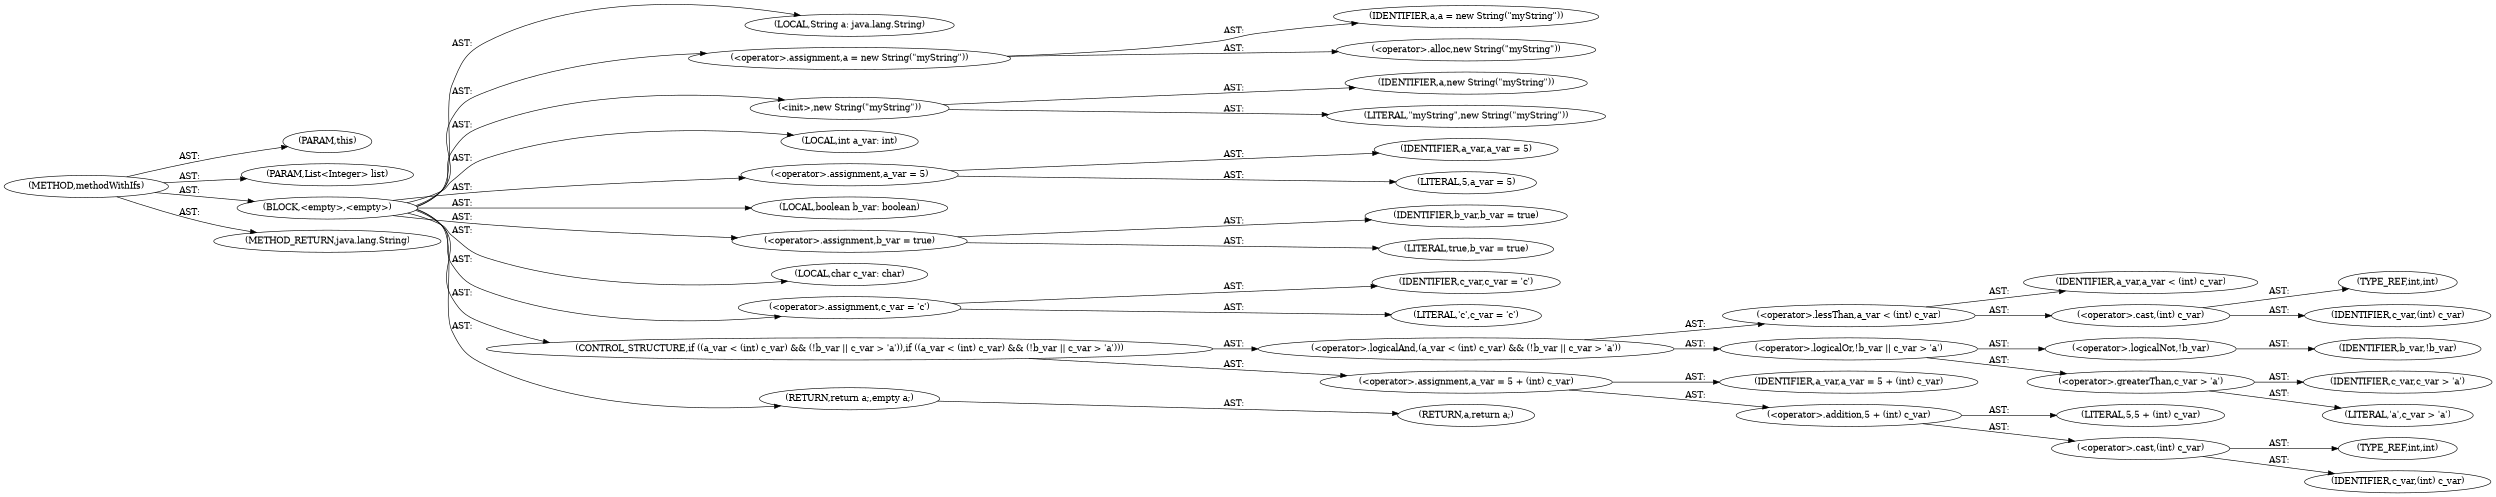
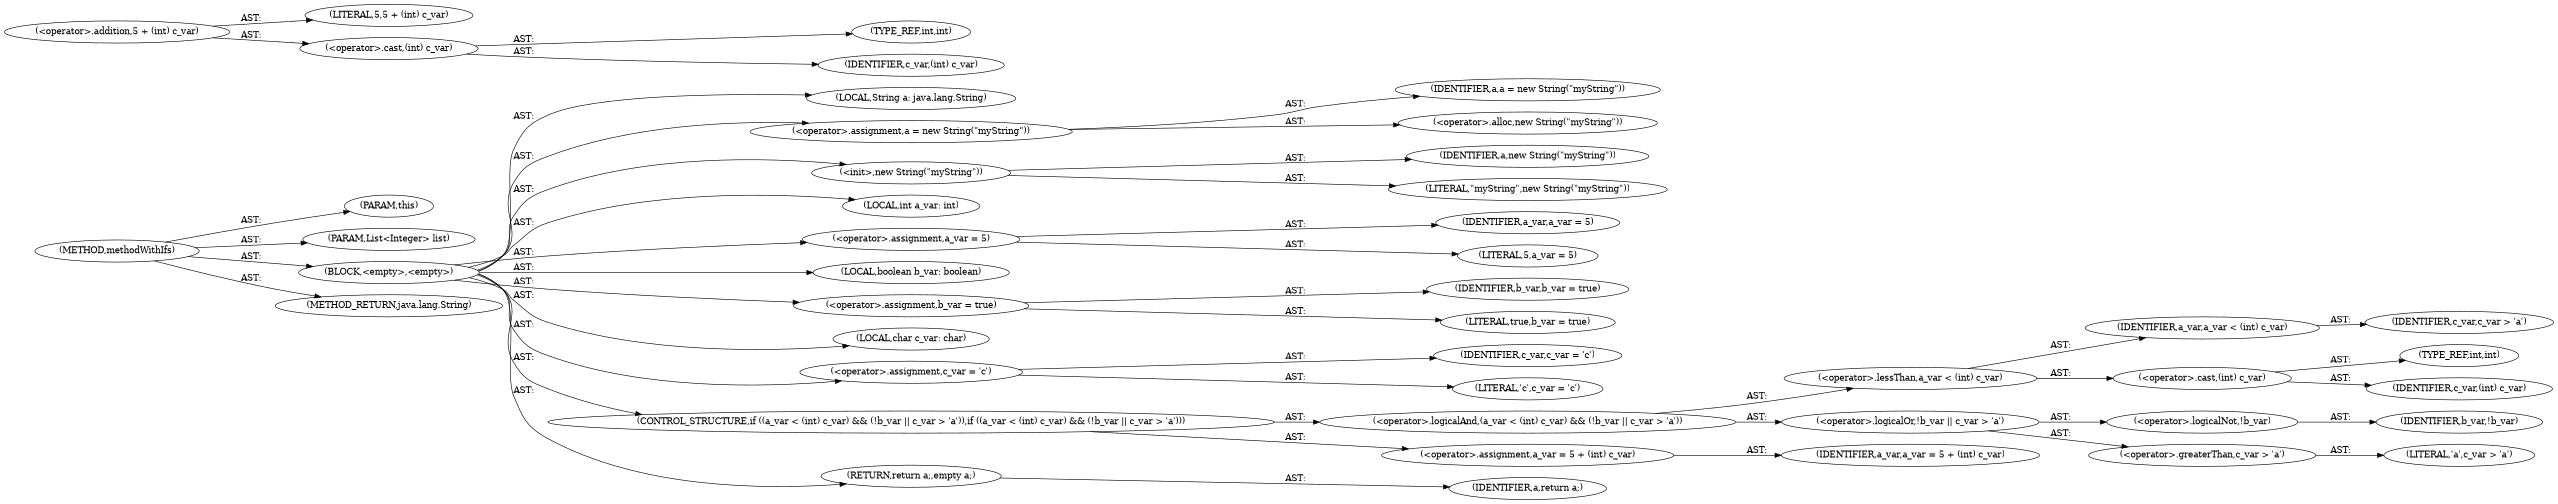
edge "(<operator>.greaterThan,c_var > 'a')" -> "(IDENTIFIER,c_var,c_var > 'a')": now "(IDENTIFIER,a_var,a_var < (int) c_var)" -> "(IDENTIFIER,c_var,c_var > 'a')"
edge "(<operator>.assignment,a_var = 5 + (int) c_var)" -> "(<operator>.addition,5 + (int) c_var)": removed, label "AST:"
node "(RETURN,a,return a;)": label "(RETURN,a,return a;)" -> "(IDENTIFIER,a,return a;)"
